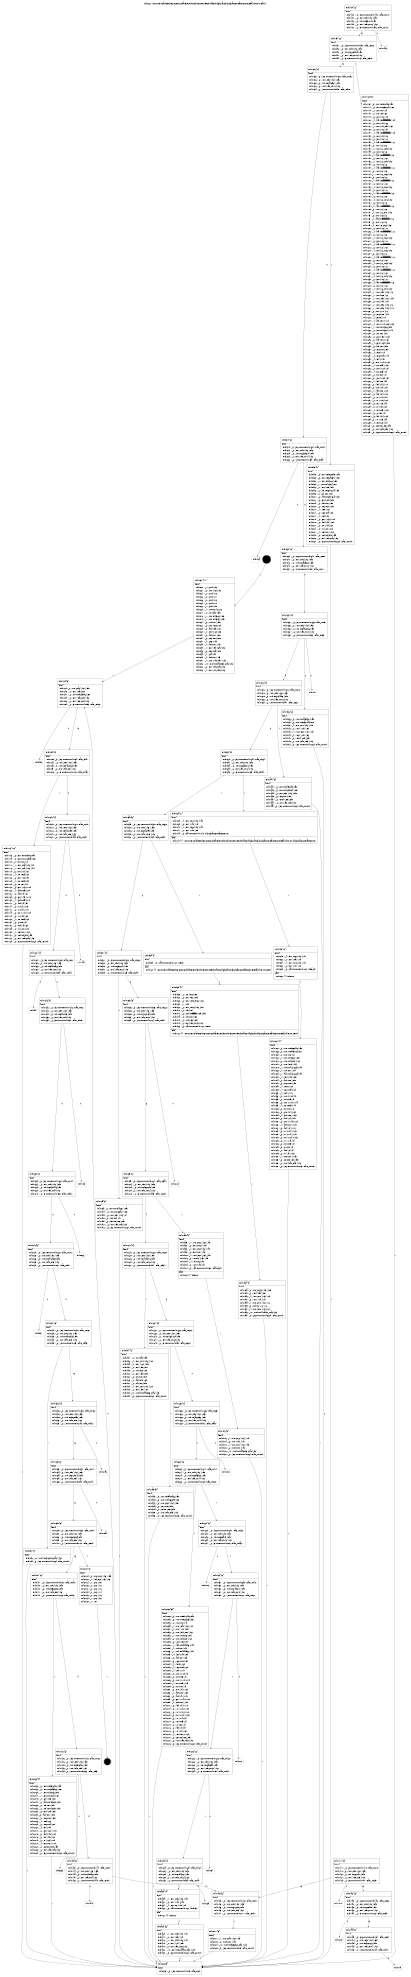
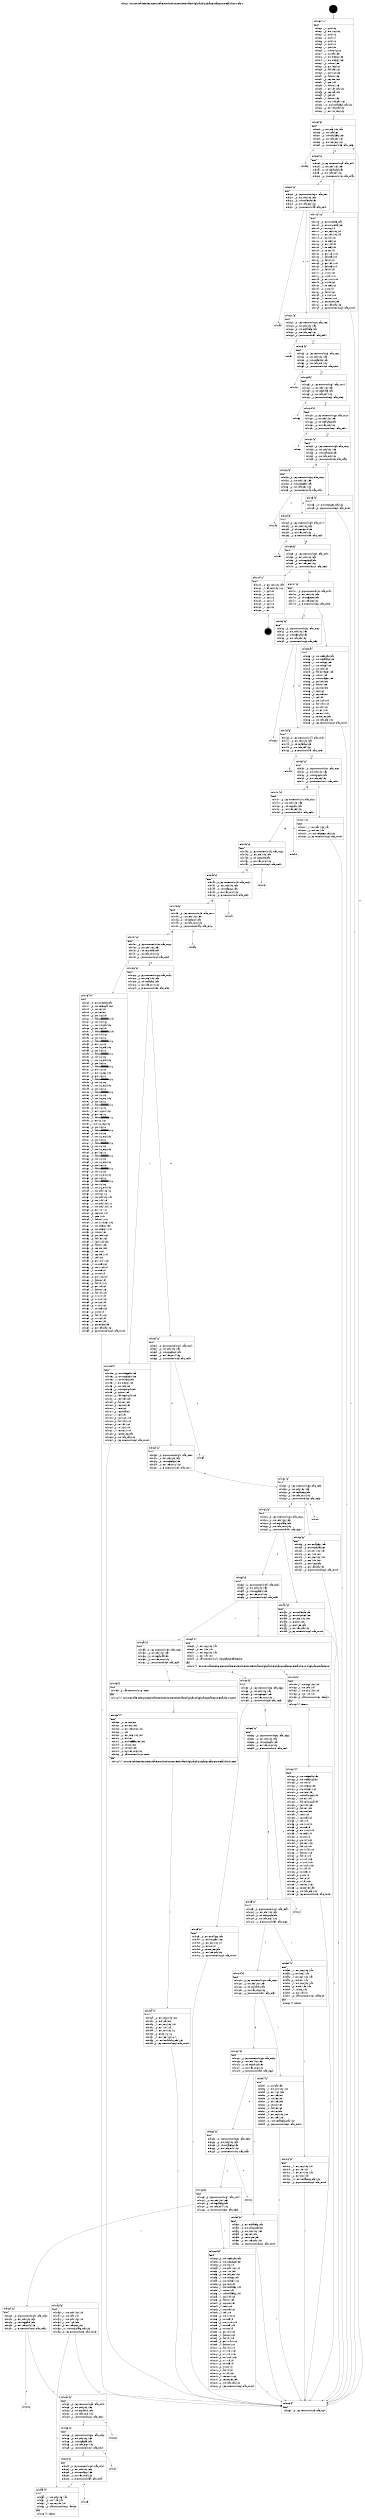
edge "0x4014af [28]" -> "0x4014cb [28]": added, label "13"
edge "0x401477 [28]" -> "0x40145b [28]": reversed
edge "0x401a5a [19]" -> "0x401a6d [36]": reversed
